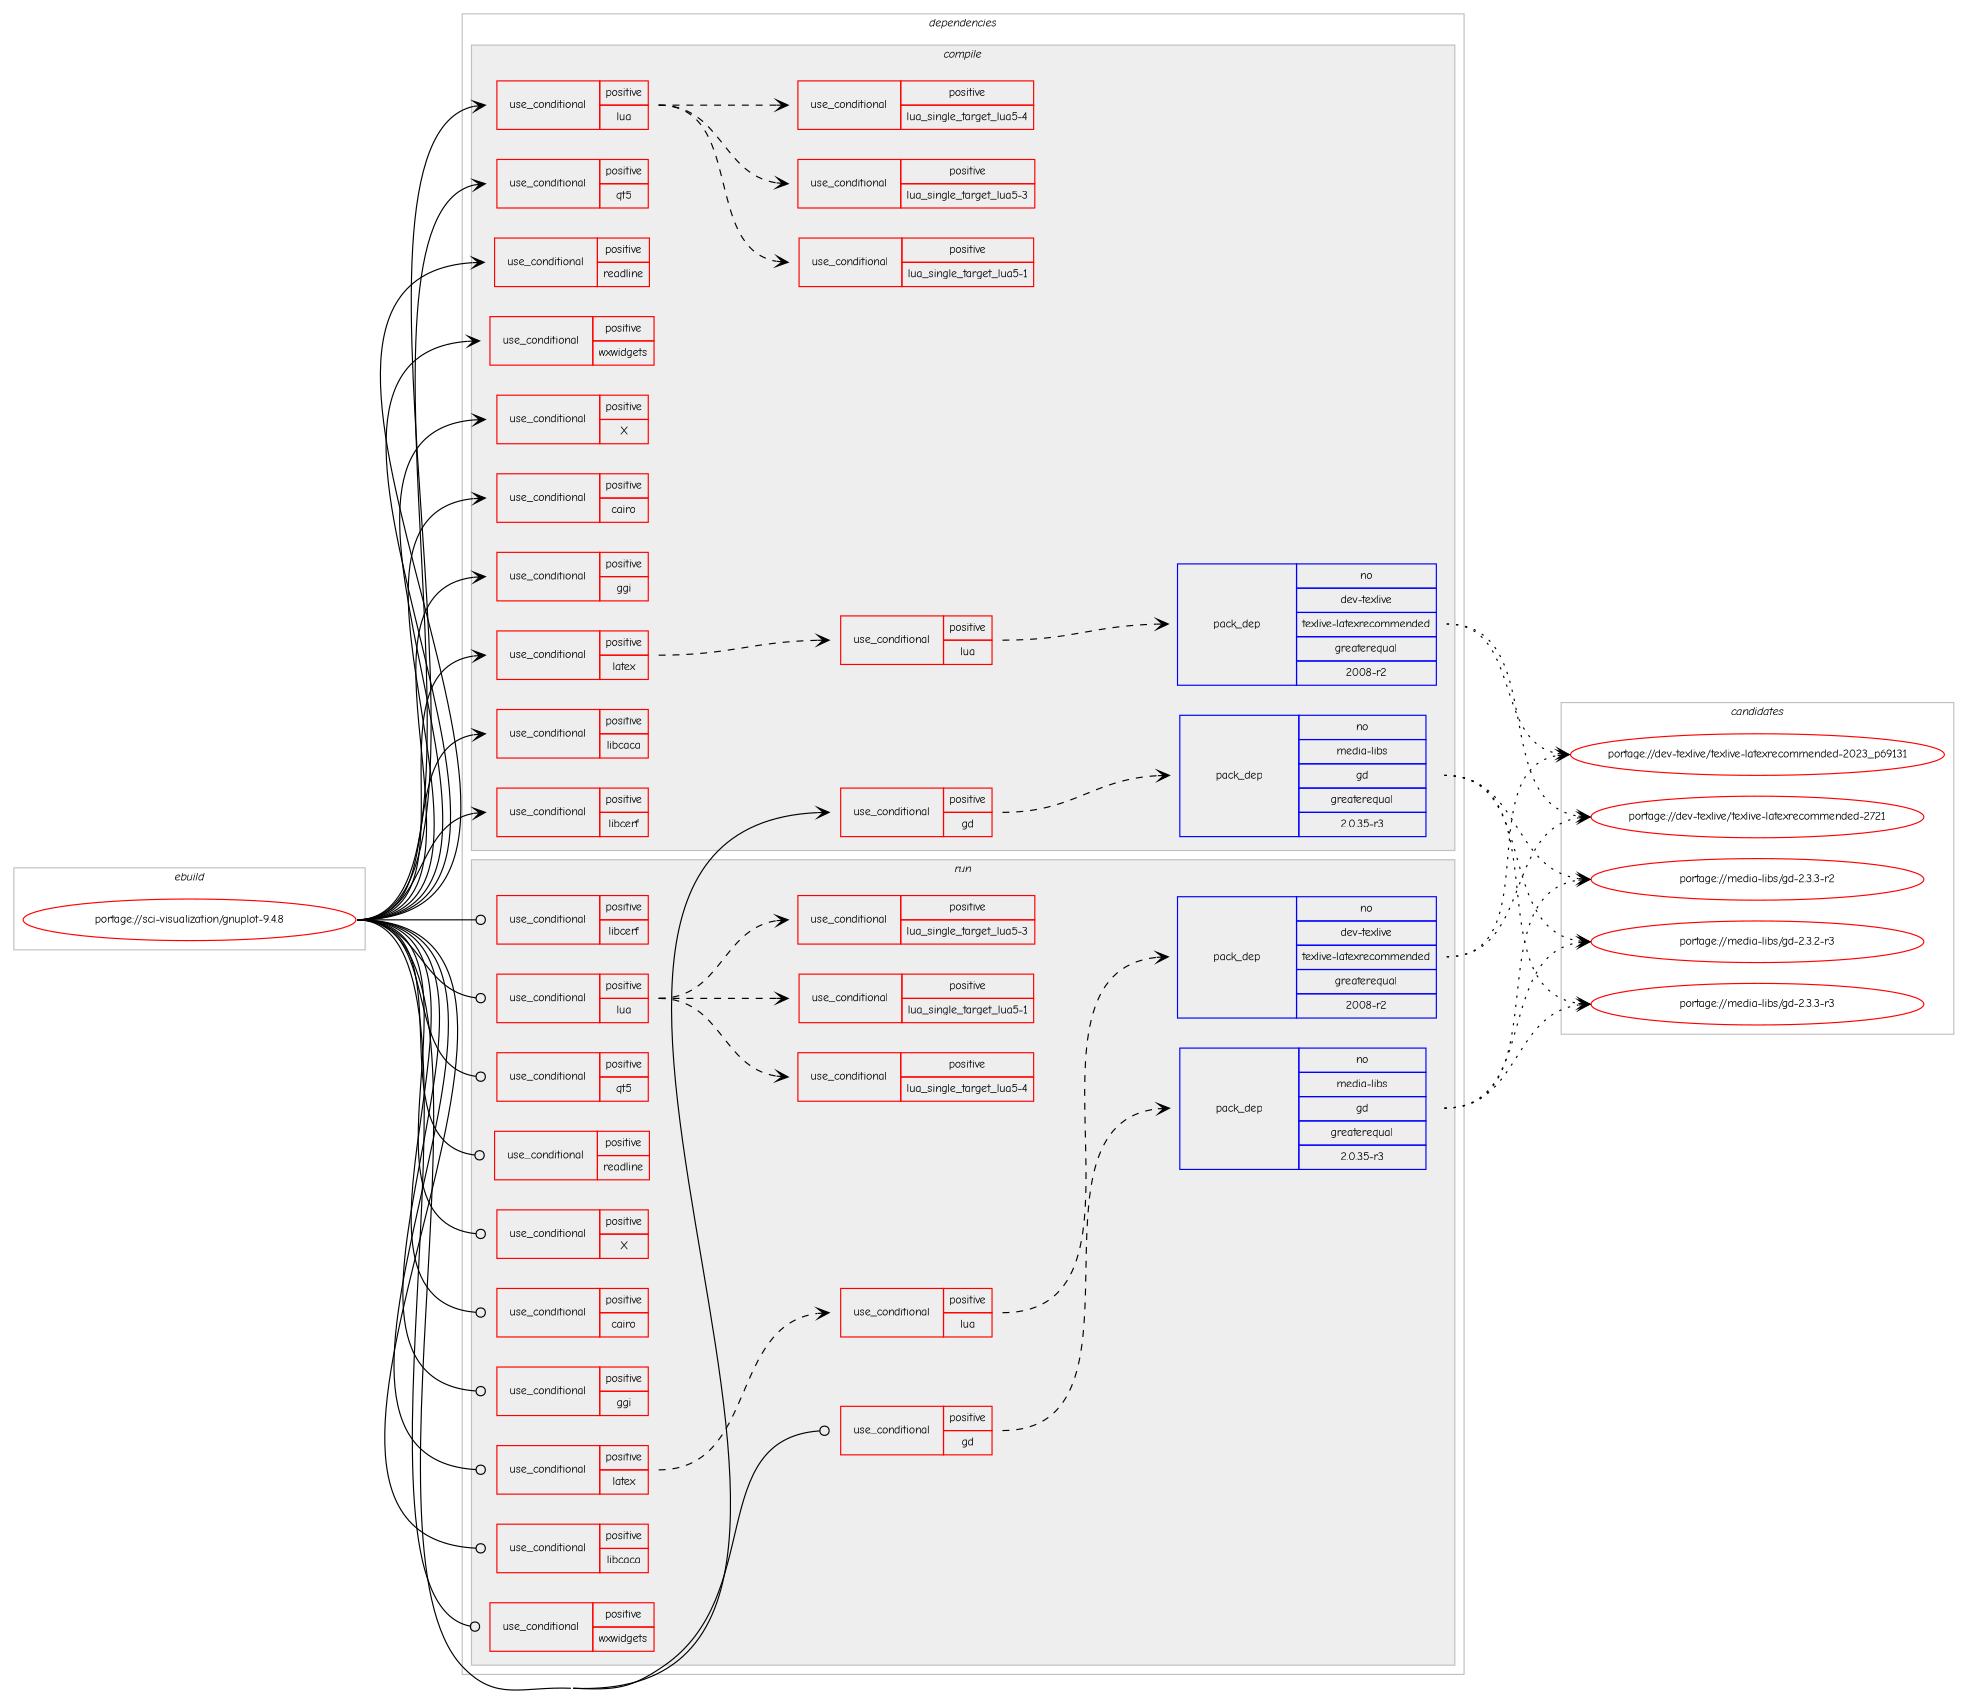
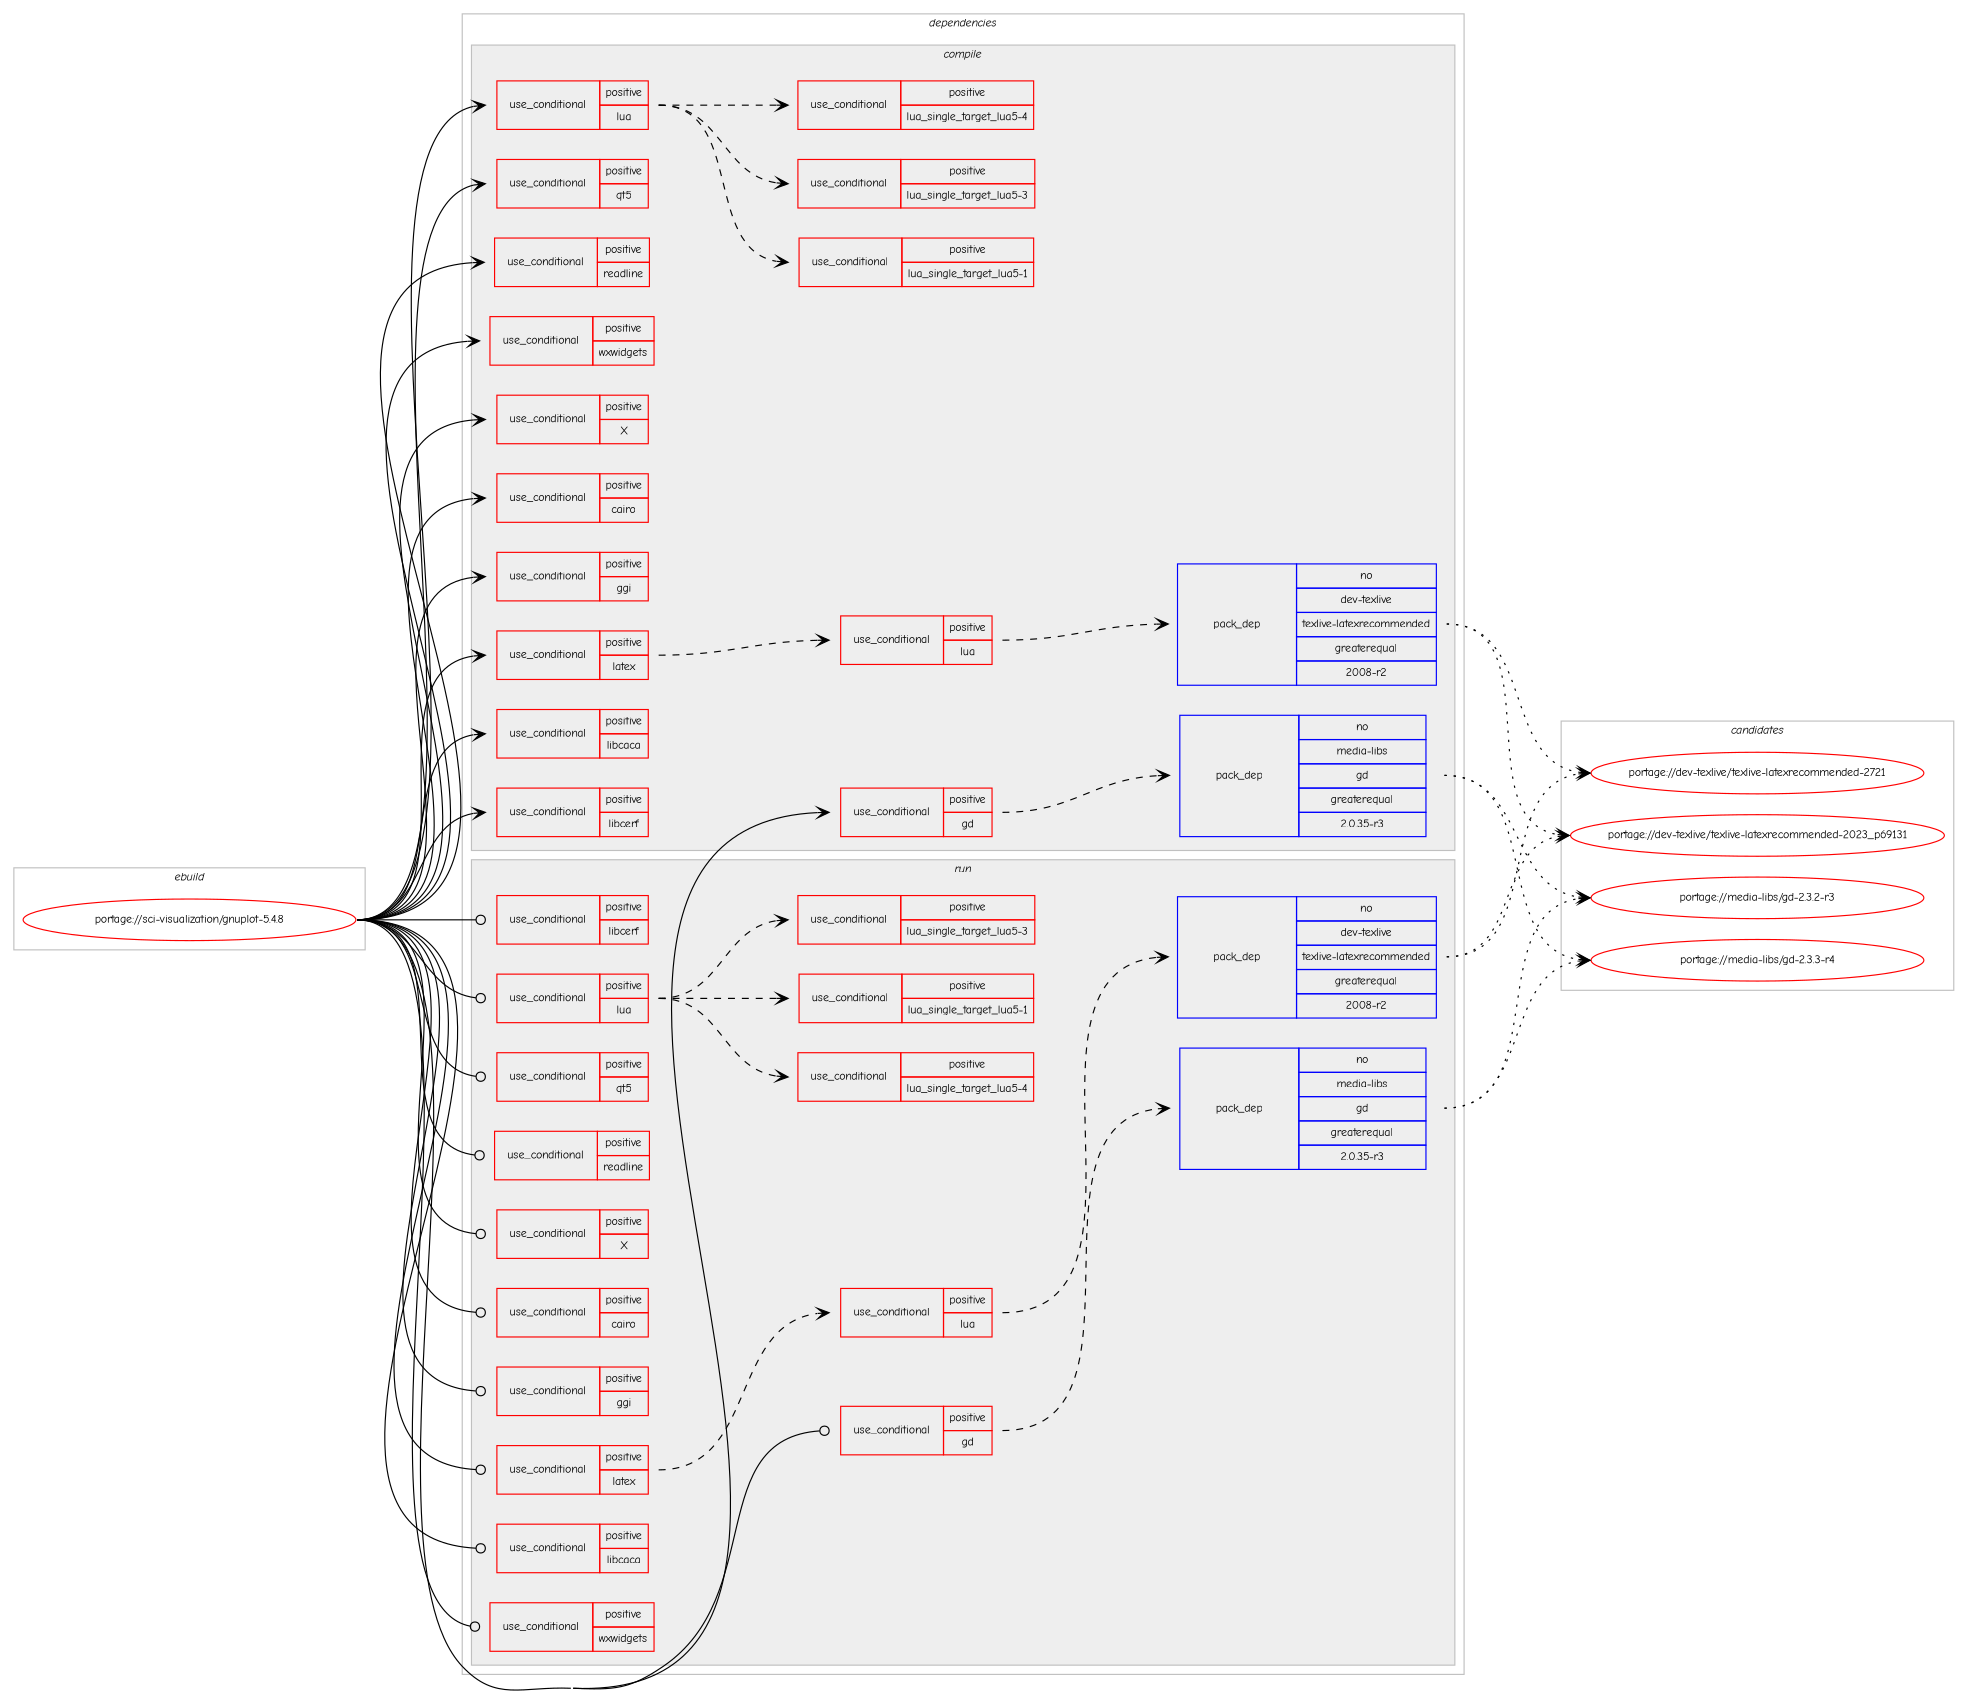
node "portage://media-libs/gd-2.3.3-r2": label "portage://media-libs/gd-2.3.3-r2" -> "portage://media-libs/gd-2.3.3-r4"
node "portage://sci-visualization/gnuplot-9.4.8": label "portage://sci-visualization/gnuplot-9.4.8" -> "portage://sci-visualization/gnuplot-5.4.8"
node "portage://media-libs/gd-2.3.3-r3": removed
